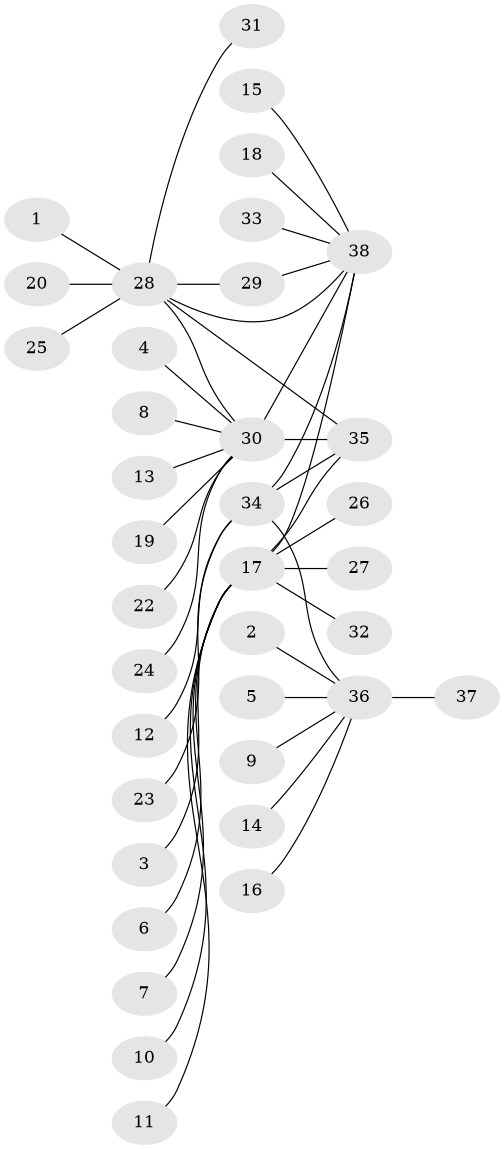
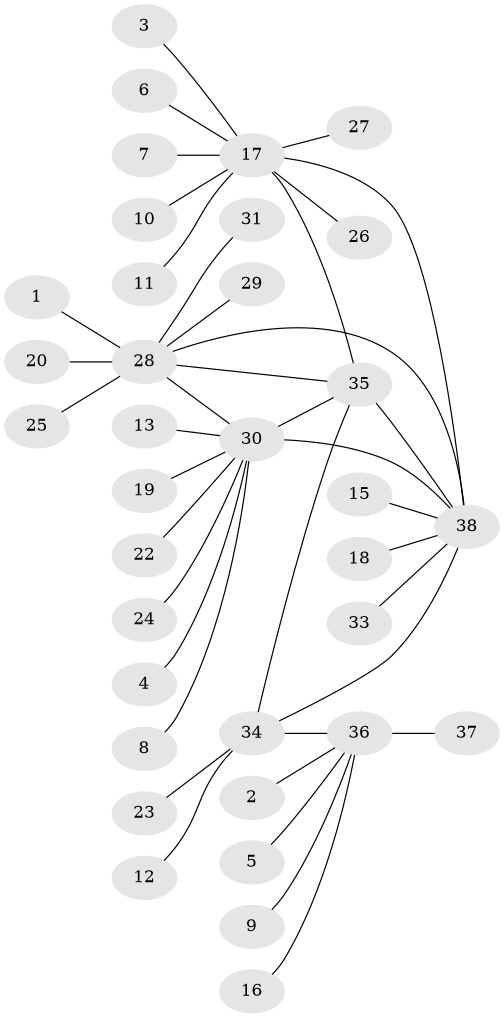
edge "38" -- "29": now "38" -- "35"
node "32": removed
node "14": removed
